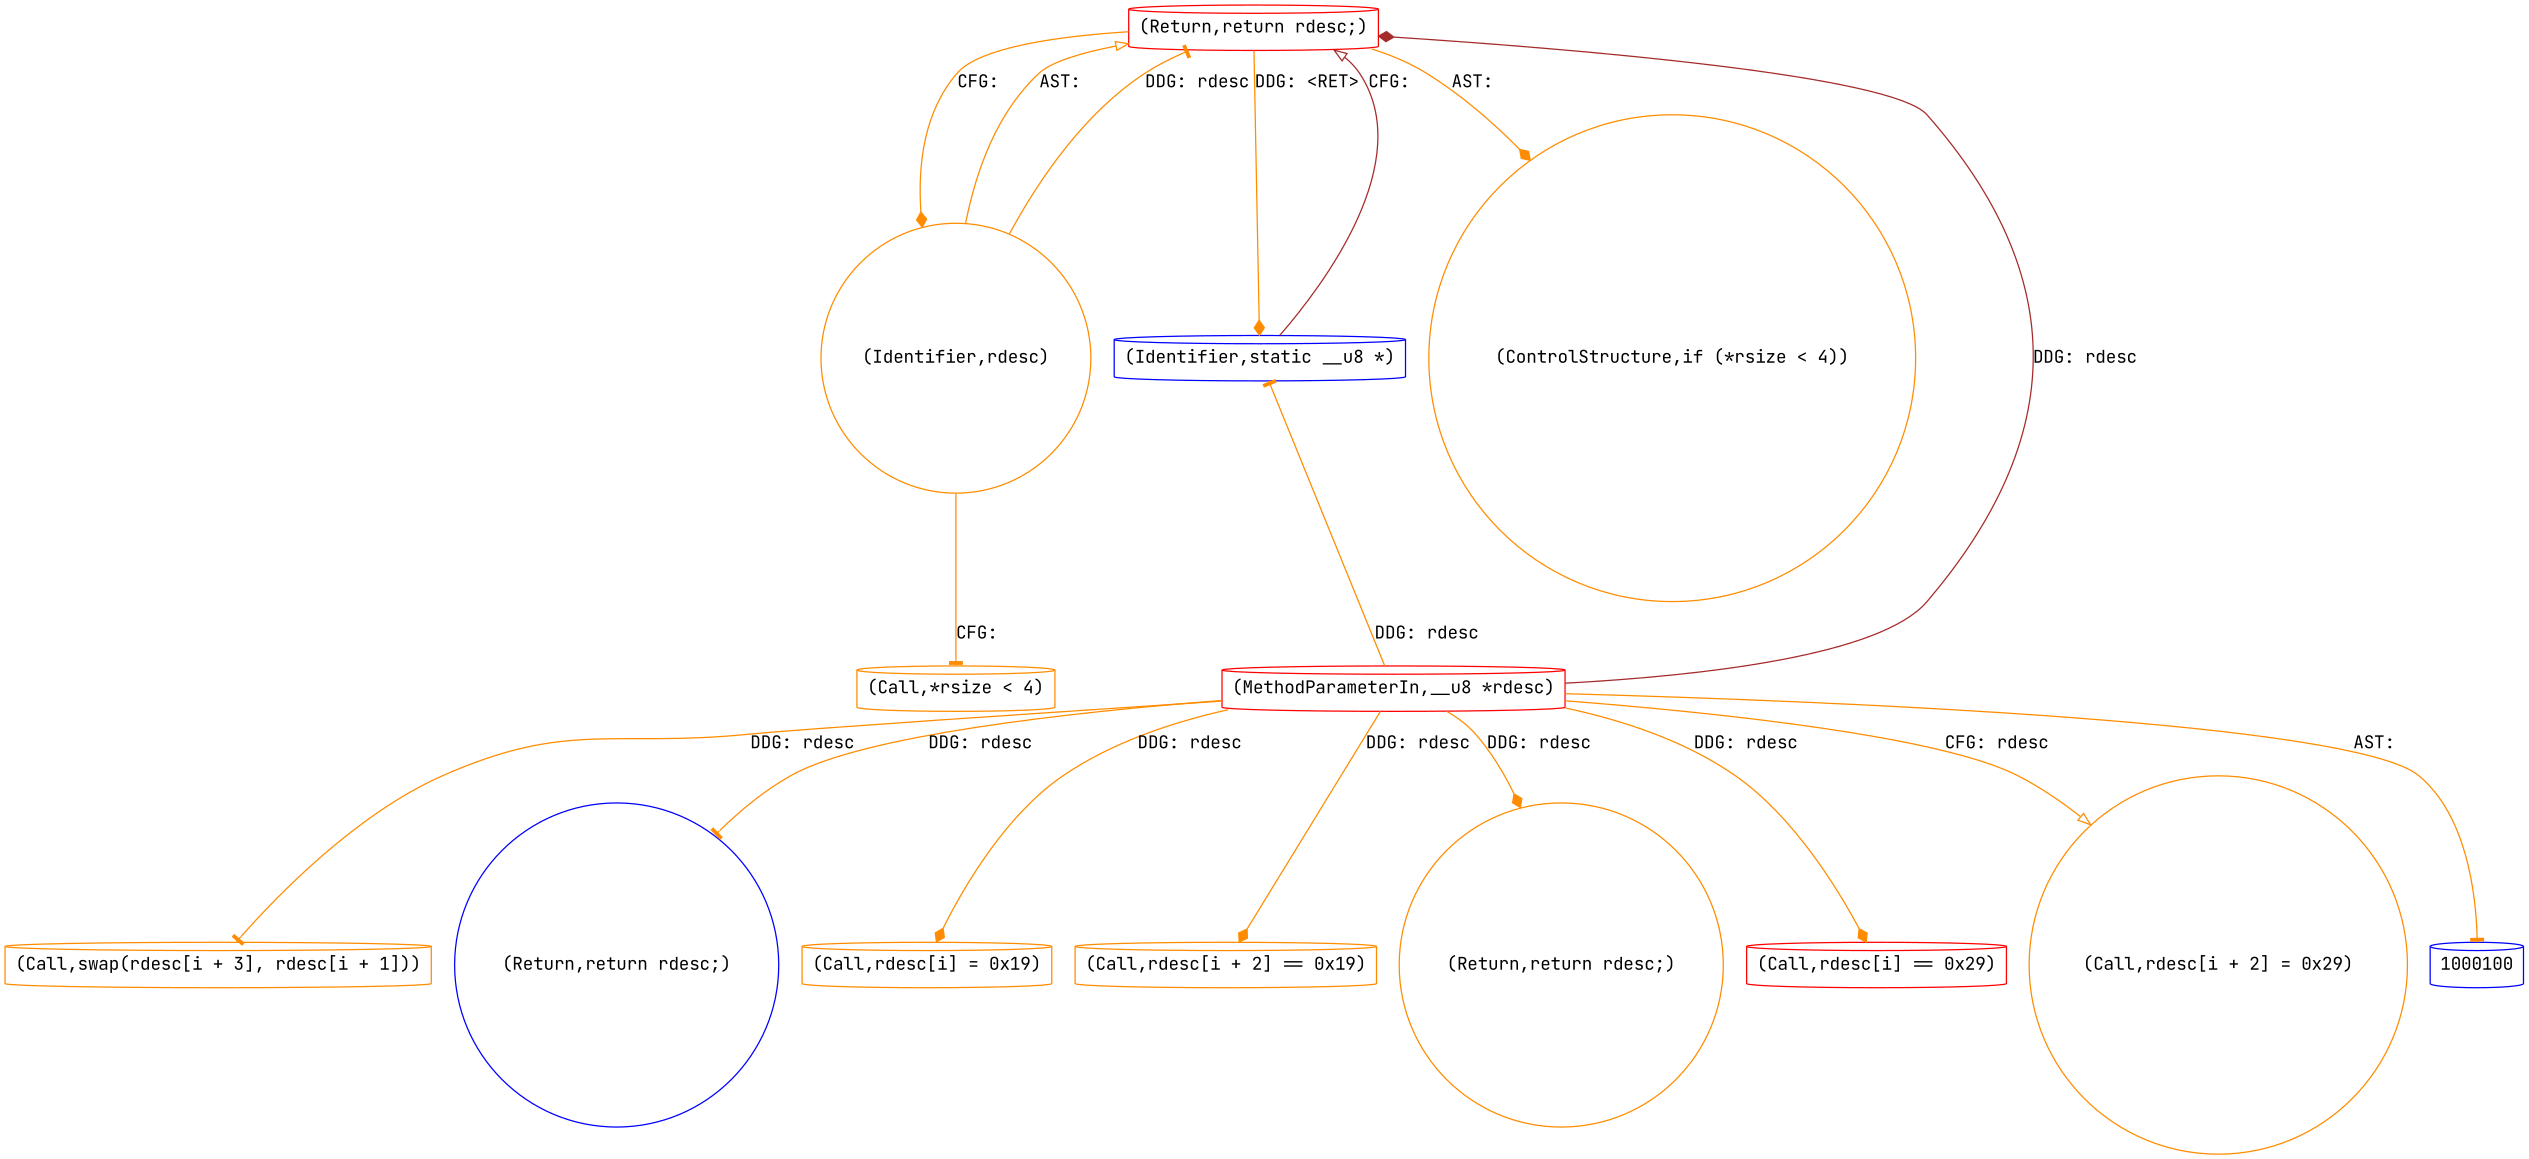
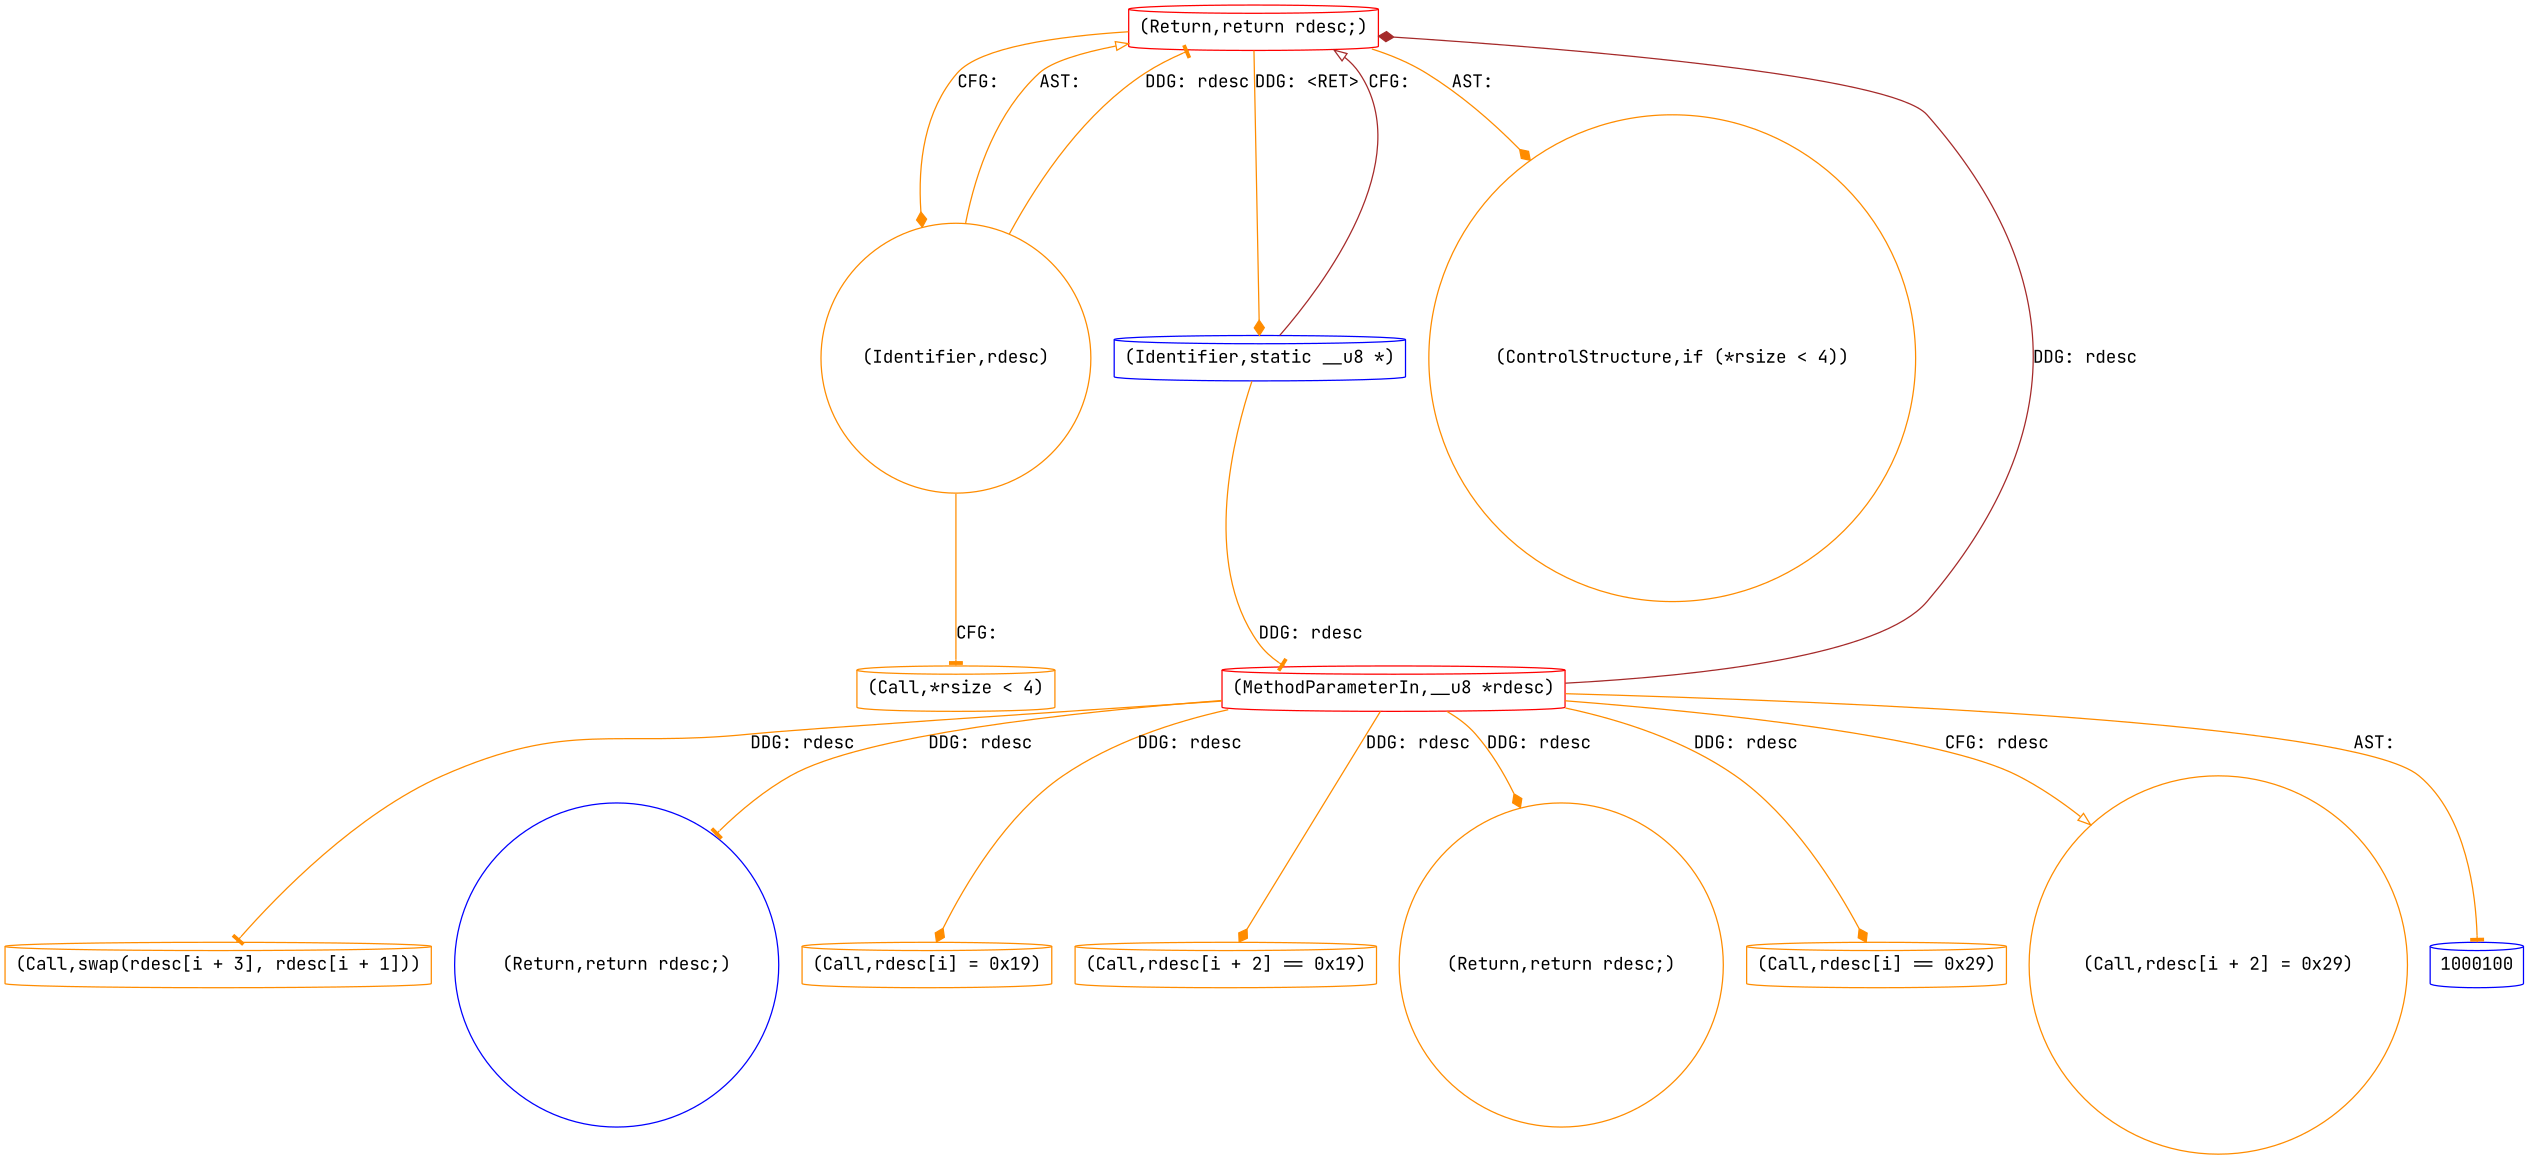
edge "(MethodParameterIn,__u8 *rdesc)" -> "(Identifier,static __u8 *)": reversed
node "(Call,rdesc[i] == 0x29)": color red -> darkorange
